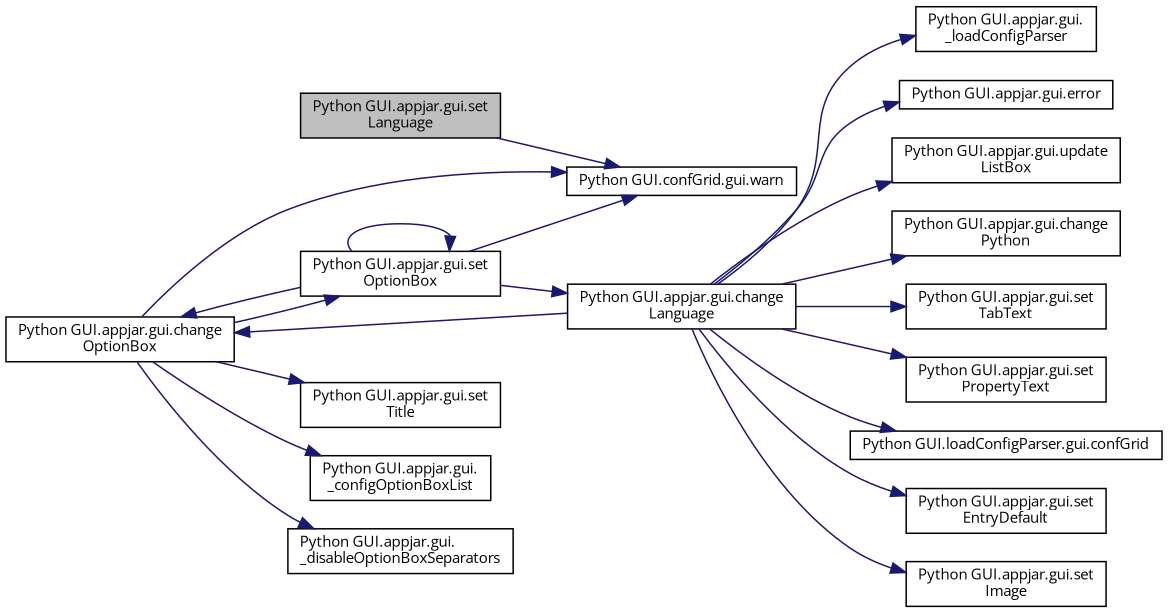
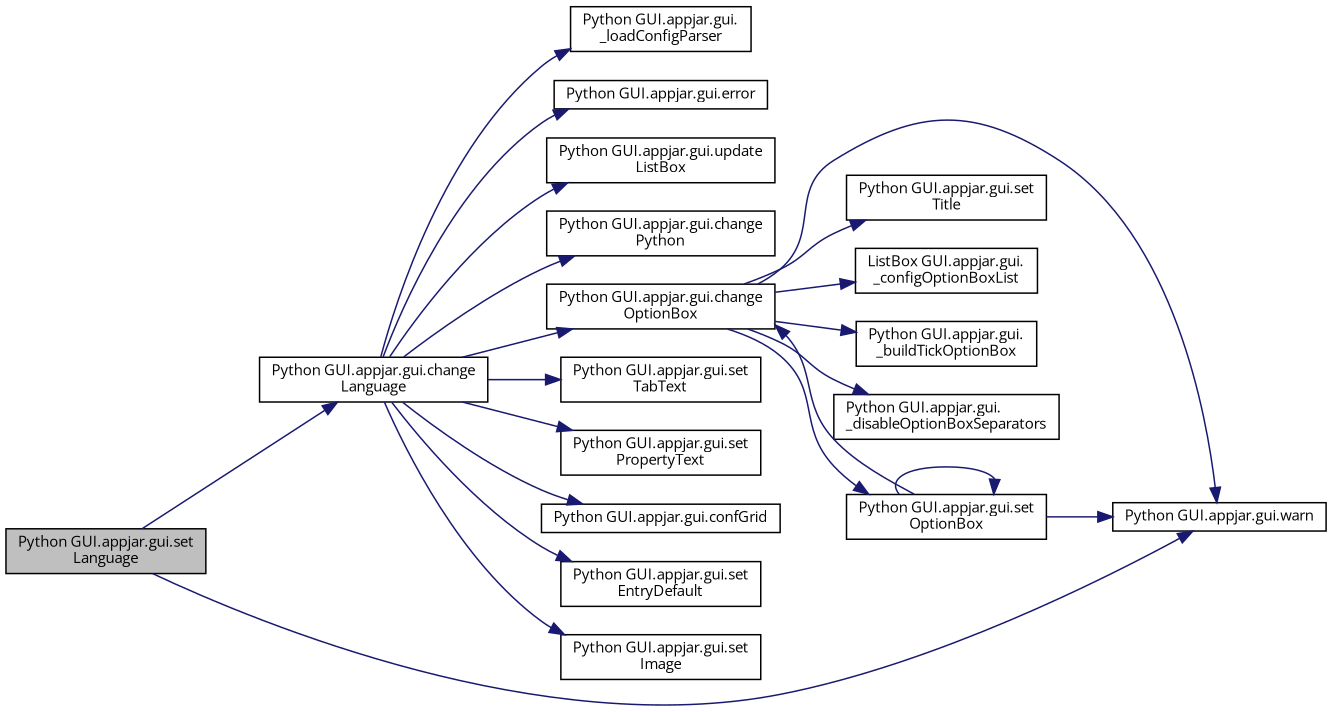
node "Python GUI.confGrid.gui.warn": label "Python GUI.confGrid.gui.warn" -> "Python GUI.appjar.gui.warn"
edge "Python GUI.appjar.gui.set OptionBox" -> "Python GUI.appjar.gui.change Language": now "Python GUI.appjar.gui.set Language" -> "Python GUI.appjar.gui.change Language"
node "Python GUI.appjar.gui. _buildTickOptionBox": added
node "Python GUI.loadConfigParser.gui.confGrid": label "Python GUI.loadConfigParser.gui.confGrid" -> "Python GUI.appjar.gui.confGrid"
node "Python GUI.appjar.gui. _configOptionBoxList": label "Python GUI.appjar.gui. _configOptionBoxList" -> "ListBox GUI.appjar.gui. _configOptionBoxList"
